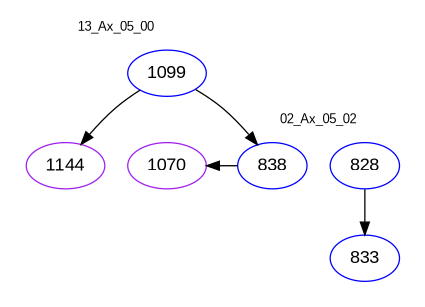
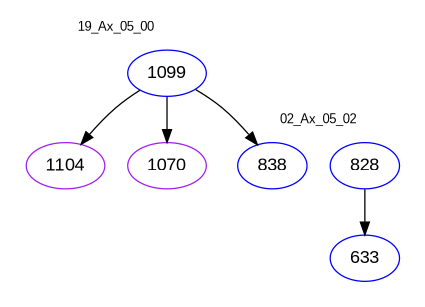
cluster "13_Ax_05_00": label "13_Ax_05_00" -> "19_Ax_05_00"
node "1144": label "1144" -> "1104"
edge "838" -> "1070": now "1099" -> "1070"
node "833": label "833" -> "633"
